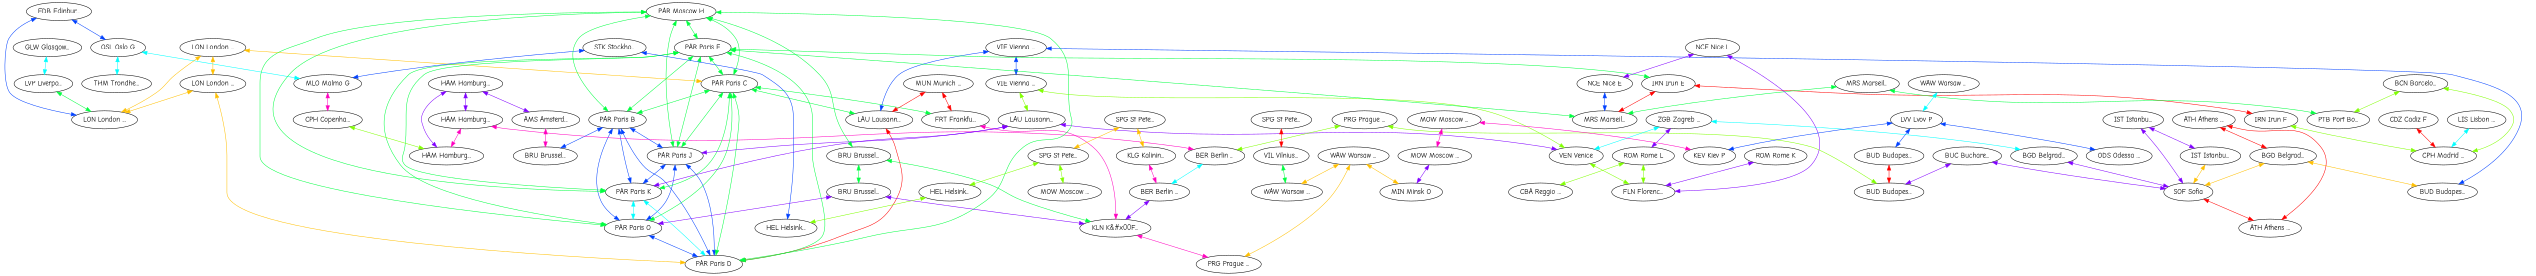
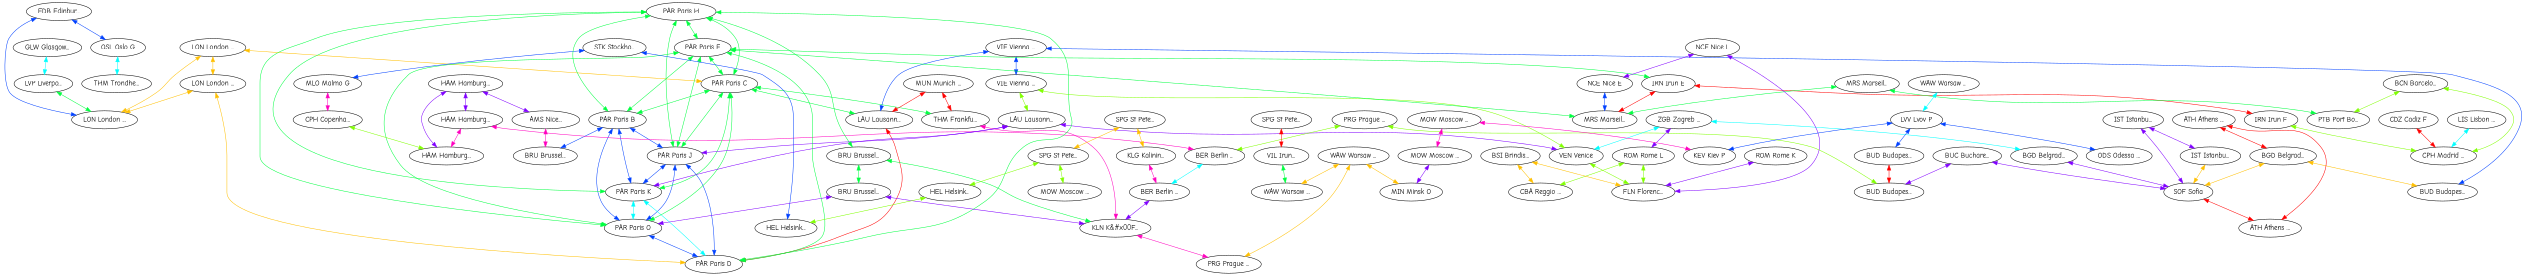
node "PAR Moscow H": label "PAR Moscow H" -> "PAR Paris H"
edge "OSL Oslo G" -- "MLO Malmo G": removed
edge "PAR Paris E" -- "PAR Paris K": removed
node "AMS Amsterd...": label "AMS Amsterd..." -> "AMS Nice..."
node "FRT Frankfu...": label "FRT Frankfu..." -> "THM Frankfu..."
node "VIL Vilnius...": label "VIL Vilnius..." -> "VIL Irun..."
node "BSI Brindis...": added
edge "PAR Paris C" -- "PAR Paris D": removed
edge "PAR Paris B" -- "PAR Paris D": removed
